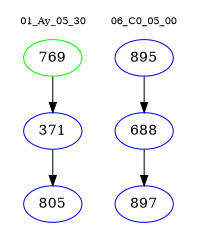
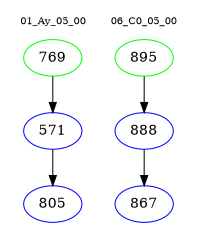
cluster "01_Ay_05_30": label "01_Ay_05_30" -> "01_Ay_05_00"
node "895": color blue -> green
node "371": label "371" -> "571"
node "688": label "688" -> "888"
node "897": label "897" -> "867"
